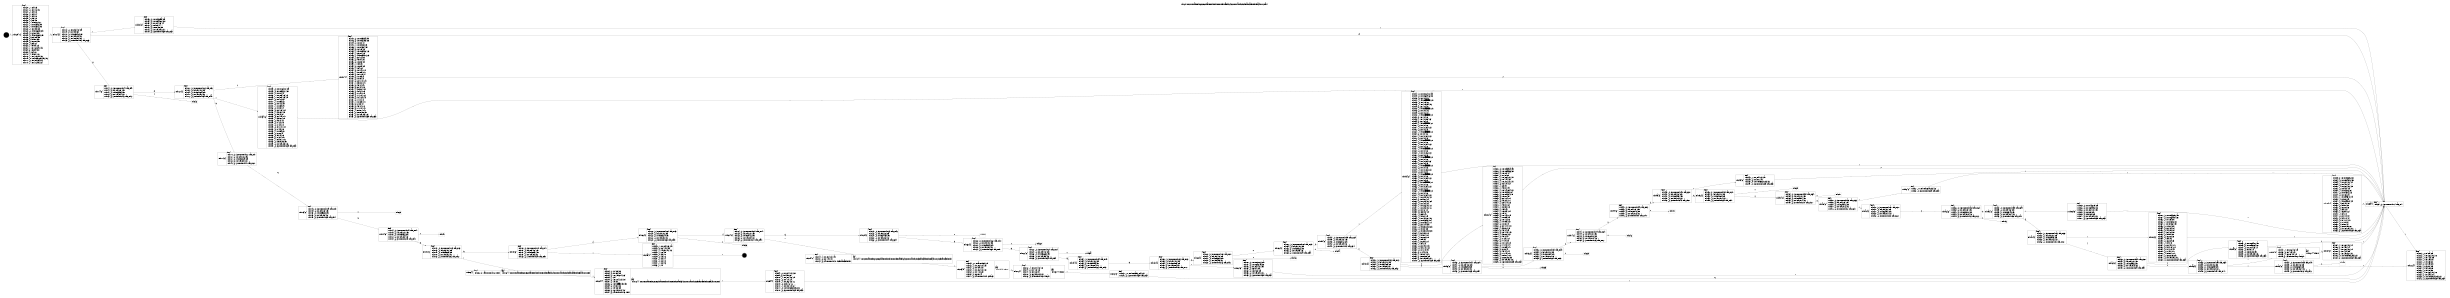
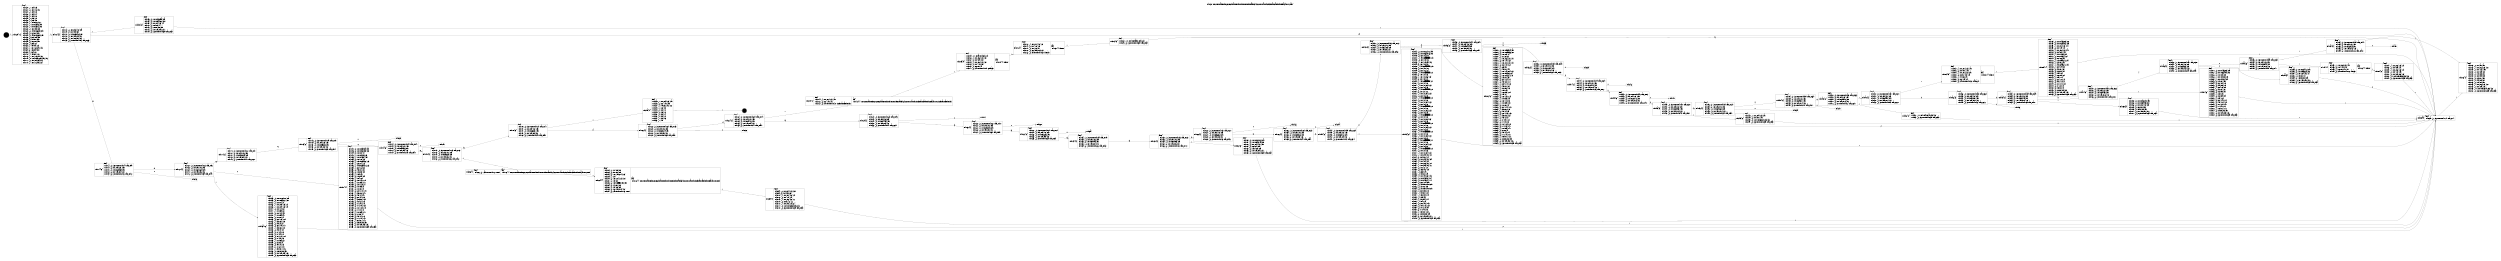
node "0x401ed2 [29]": added
